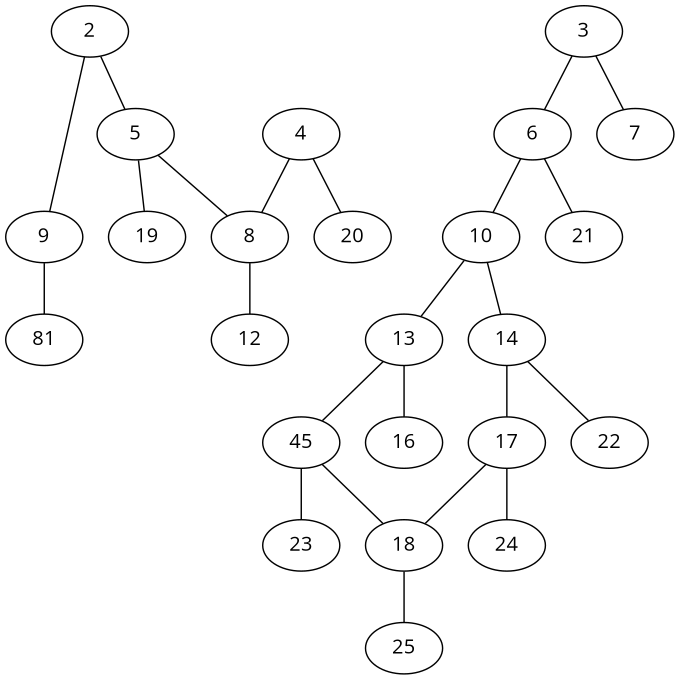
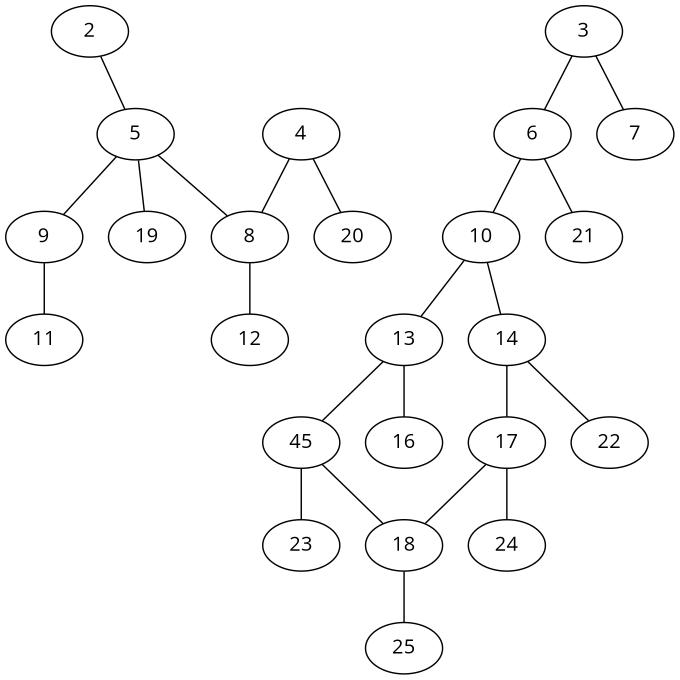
edge "2" -- "9": now "5" -- "9"
node "81": label "81" -> "11"
